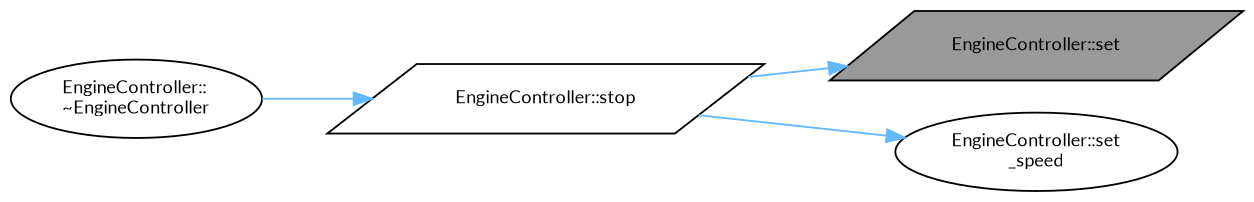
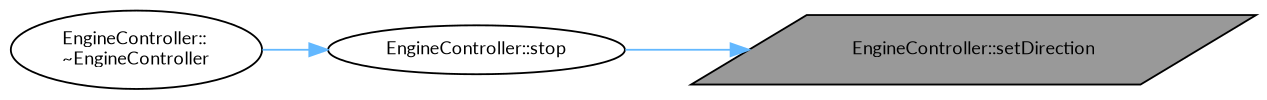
node "EngineController::set": label "EngineController::set" -> "EngineController::setDirection"
node "EngineController::stop": shape parallelogram -> ellipse
node "EngineController::set _speed": removed
